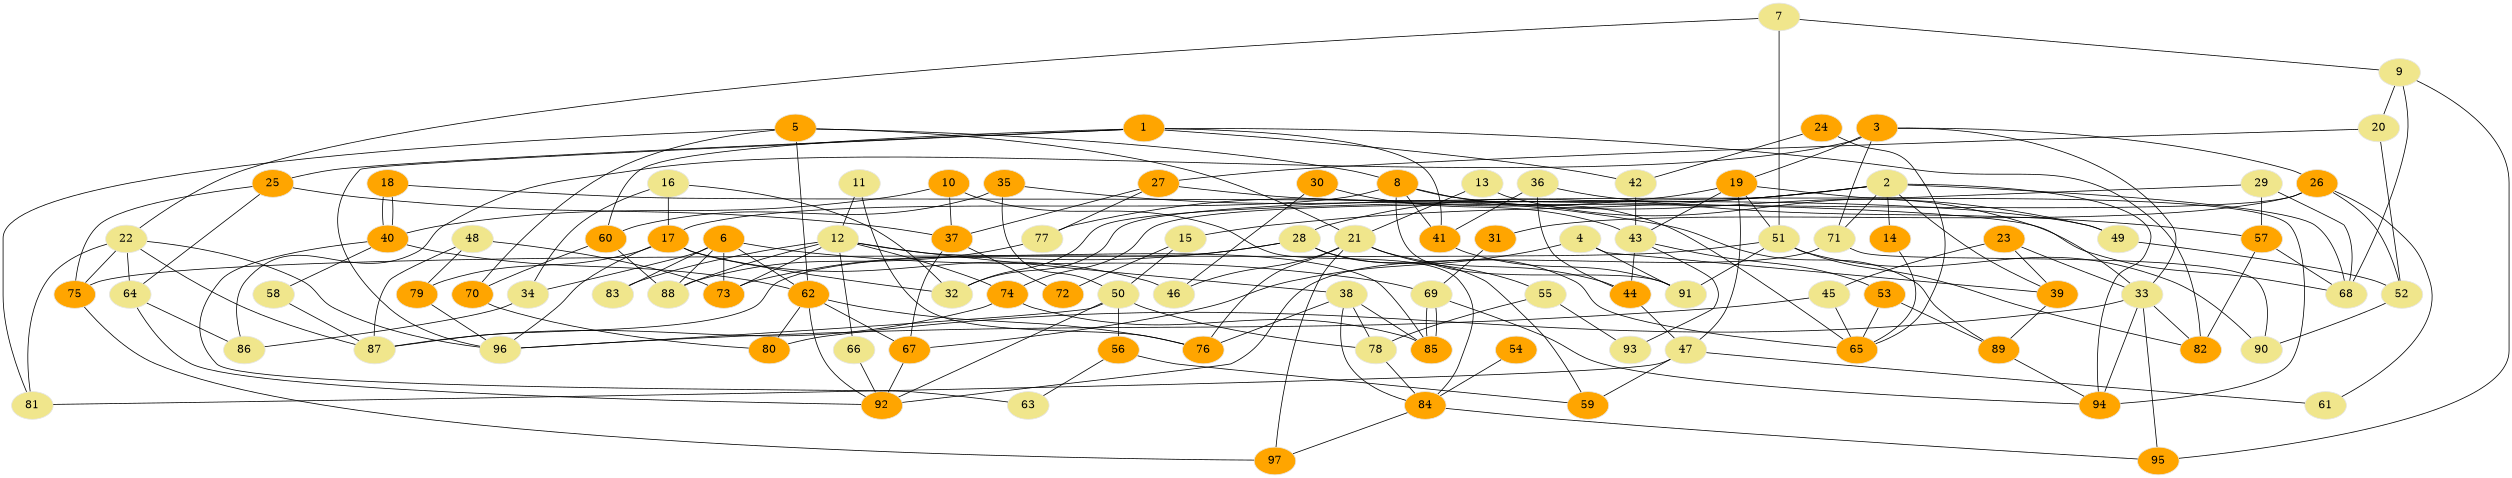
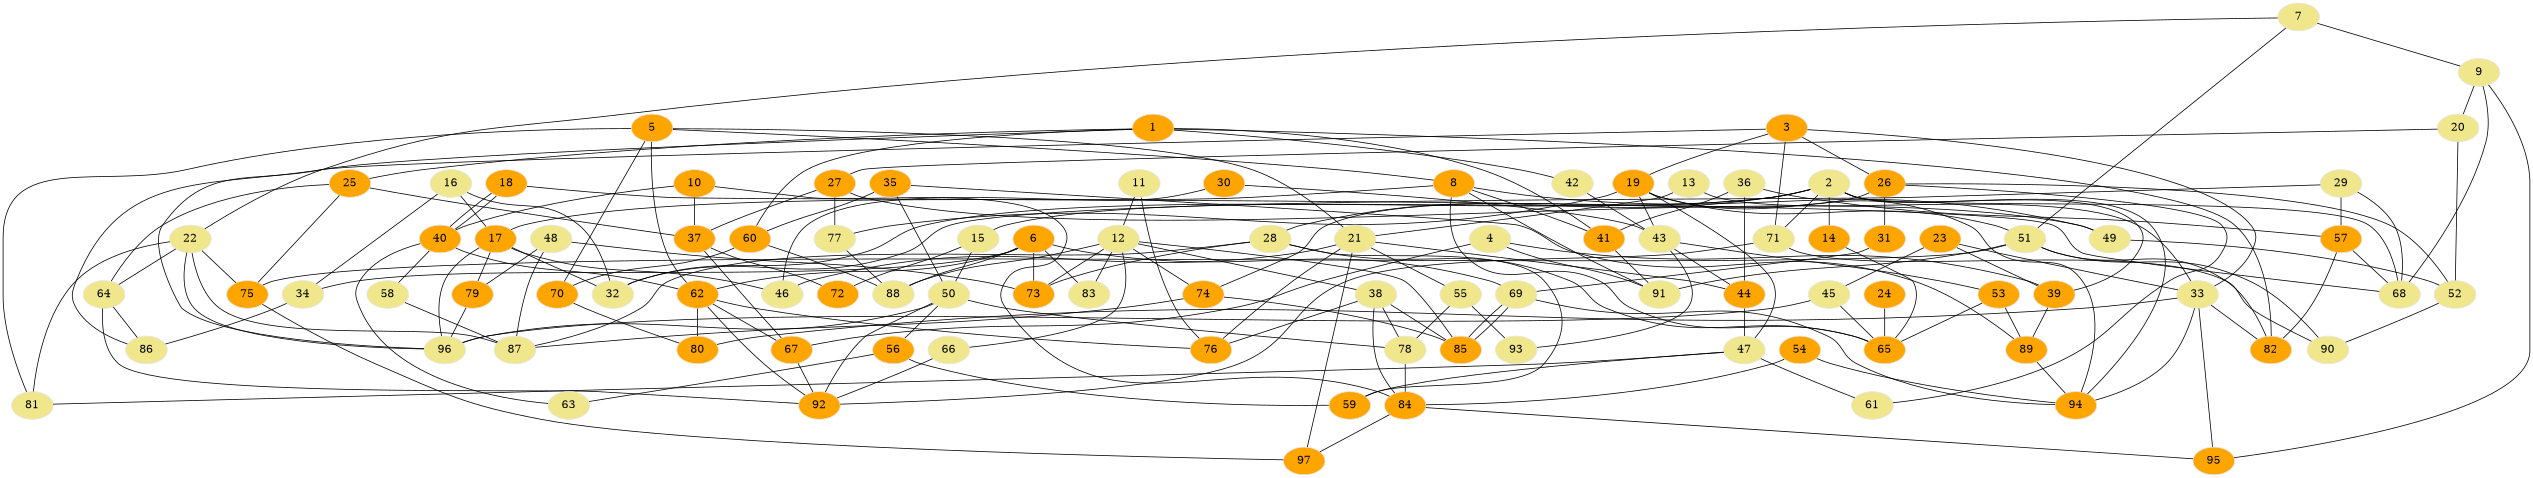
edge "24" -- "42": removed
edge "54" -- "94": added
